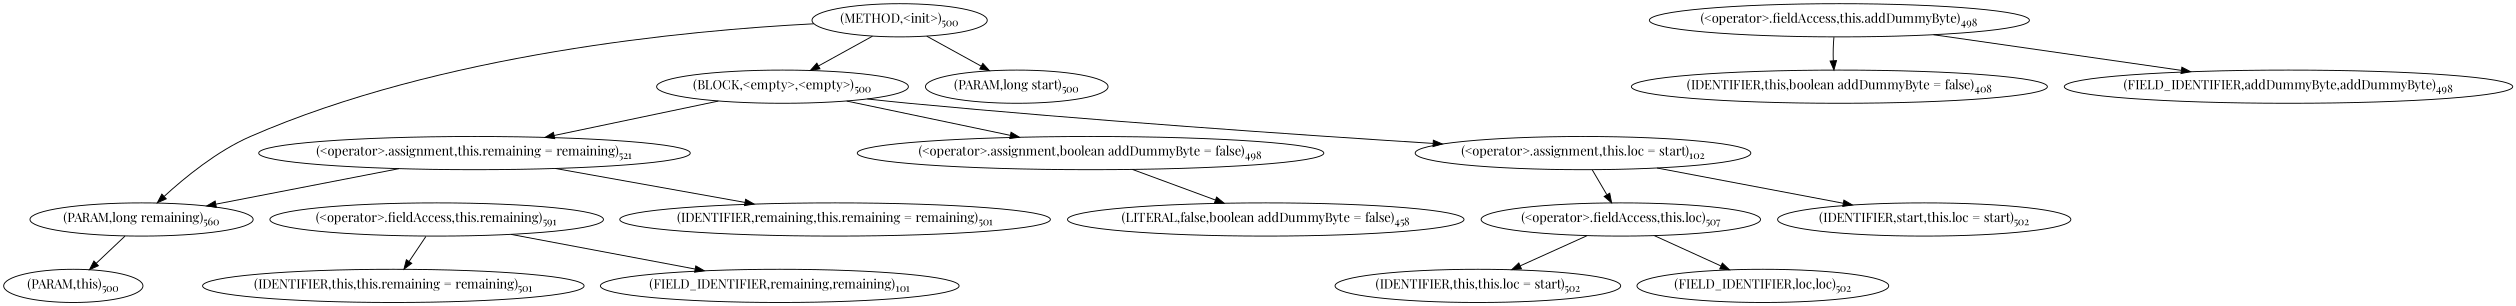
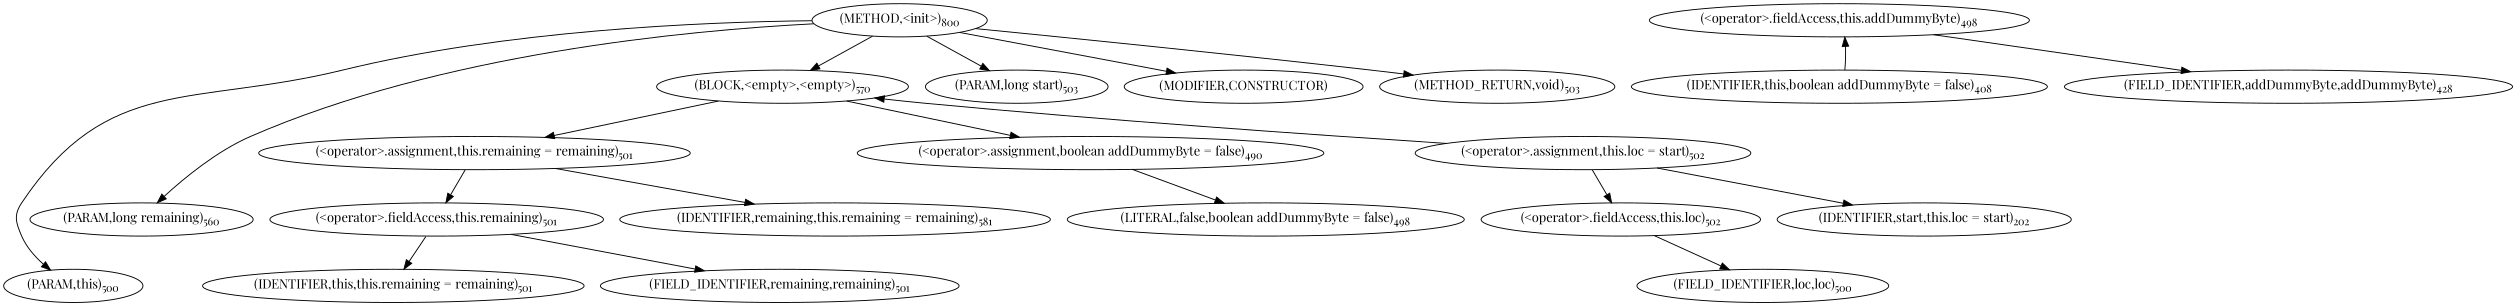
node "(METHOD,<init>)": text "500" -> "800"
edge "(<operator>.fieldAccess,this.addDummyByte)" -> "(IDENTIFIER,this,boolean addDummyByte = false)": reversed
node "(BLOCK,<empty>,<empty>)": text "500" -> "570"
node "(PARAM,long start)": text "500" -> "503"
node "(FIELD_IDENTIFIER,addDummyByte,addDummyByte)": text "498" -> "428"
node "(MODIFIER,CONSTRUCTOR)": added
node "(METHOD_RETURN,void)": added
edge "(BLOCK,<empty>,<empty>)" -> "(<operator>.assignment,this.loc = start)": reversed
node "(<operator>.assignment,this.remaining = remaining)": text "521" -> "501"
node "(<operator>.assignment,boolean addDummyByte = false)": text "498" -> "490"
node "(<operator>.assignment,this.loc = start)": text "102" -> "502"
edge "(<operator>.assignment,this.remaining = remaining)" -> "(PARAM,long remaining)": now "(<operator>.assignment,this.remaining = remaining)" -> "(<operator>.fieldAccess,this.remaining)"
node "(<operator>.fieldAccess,this.remaining)": text "591" -> "501"
node "(IDENTIFIER,remaining,this.remaining = remaining)": text "501" -> "581"
node "(LITERAL,false,boolean addDummyByte = false)": text "458" -> "498"
node "(<operator>.fieldAccess,this.loc)": text "507" -> "502"
node "(IDENTIFIER,start,this.loc = start)": text "502" -> "202"
edge "(PARAM,long remaining)" -> "(PARAM,this)": now "(METHOD,<init>)" -> "(PARAM,this)"
node "(FIELD_IDENTIFIER,remaining,remaining)": text "101" -> "501"
node "(FIELD_IDENTIFIER,loc,loc)": text "502" -> "500"
node "(IDENTIFIER,this,this.loc = start)": removed
